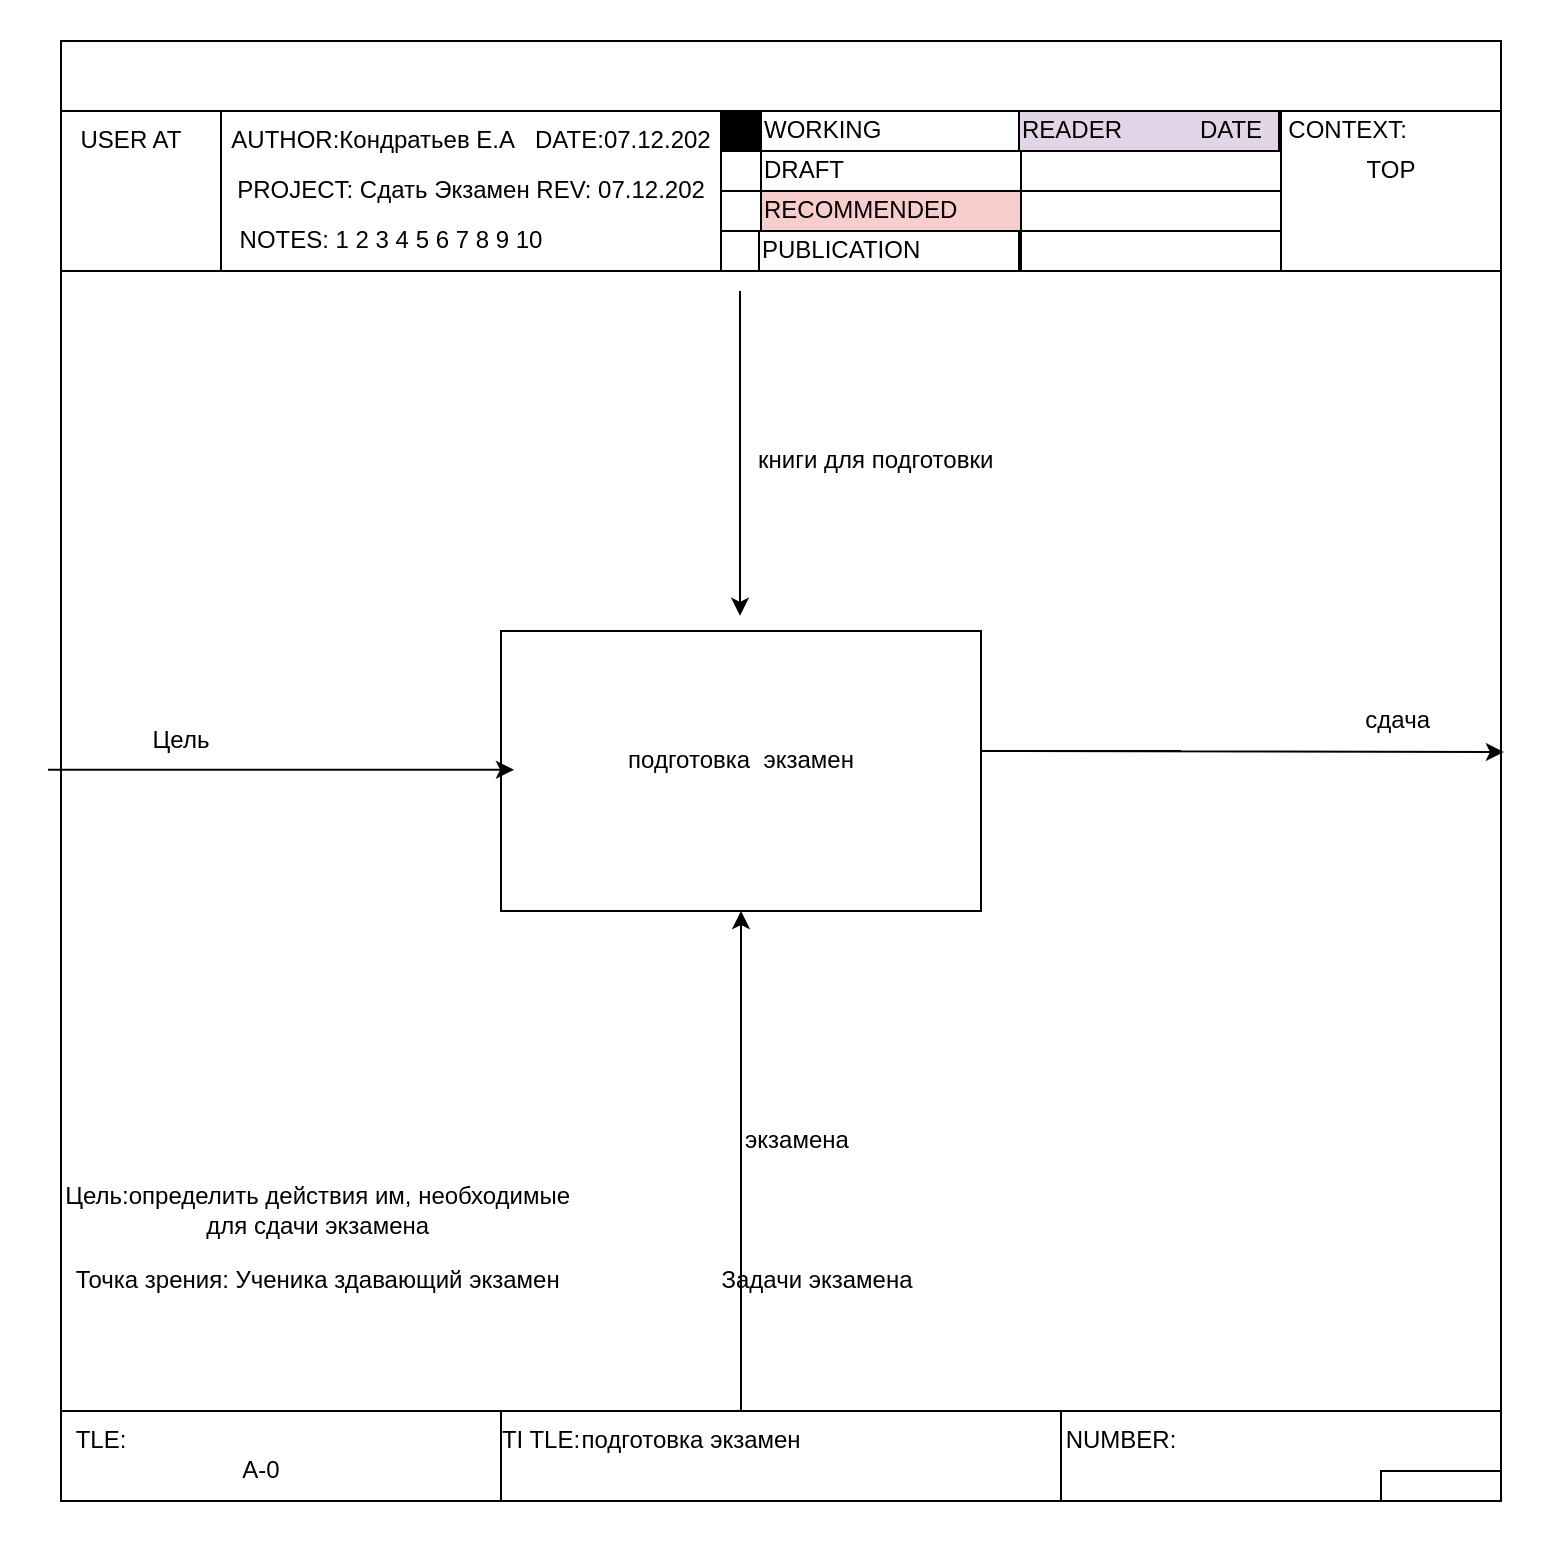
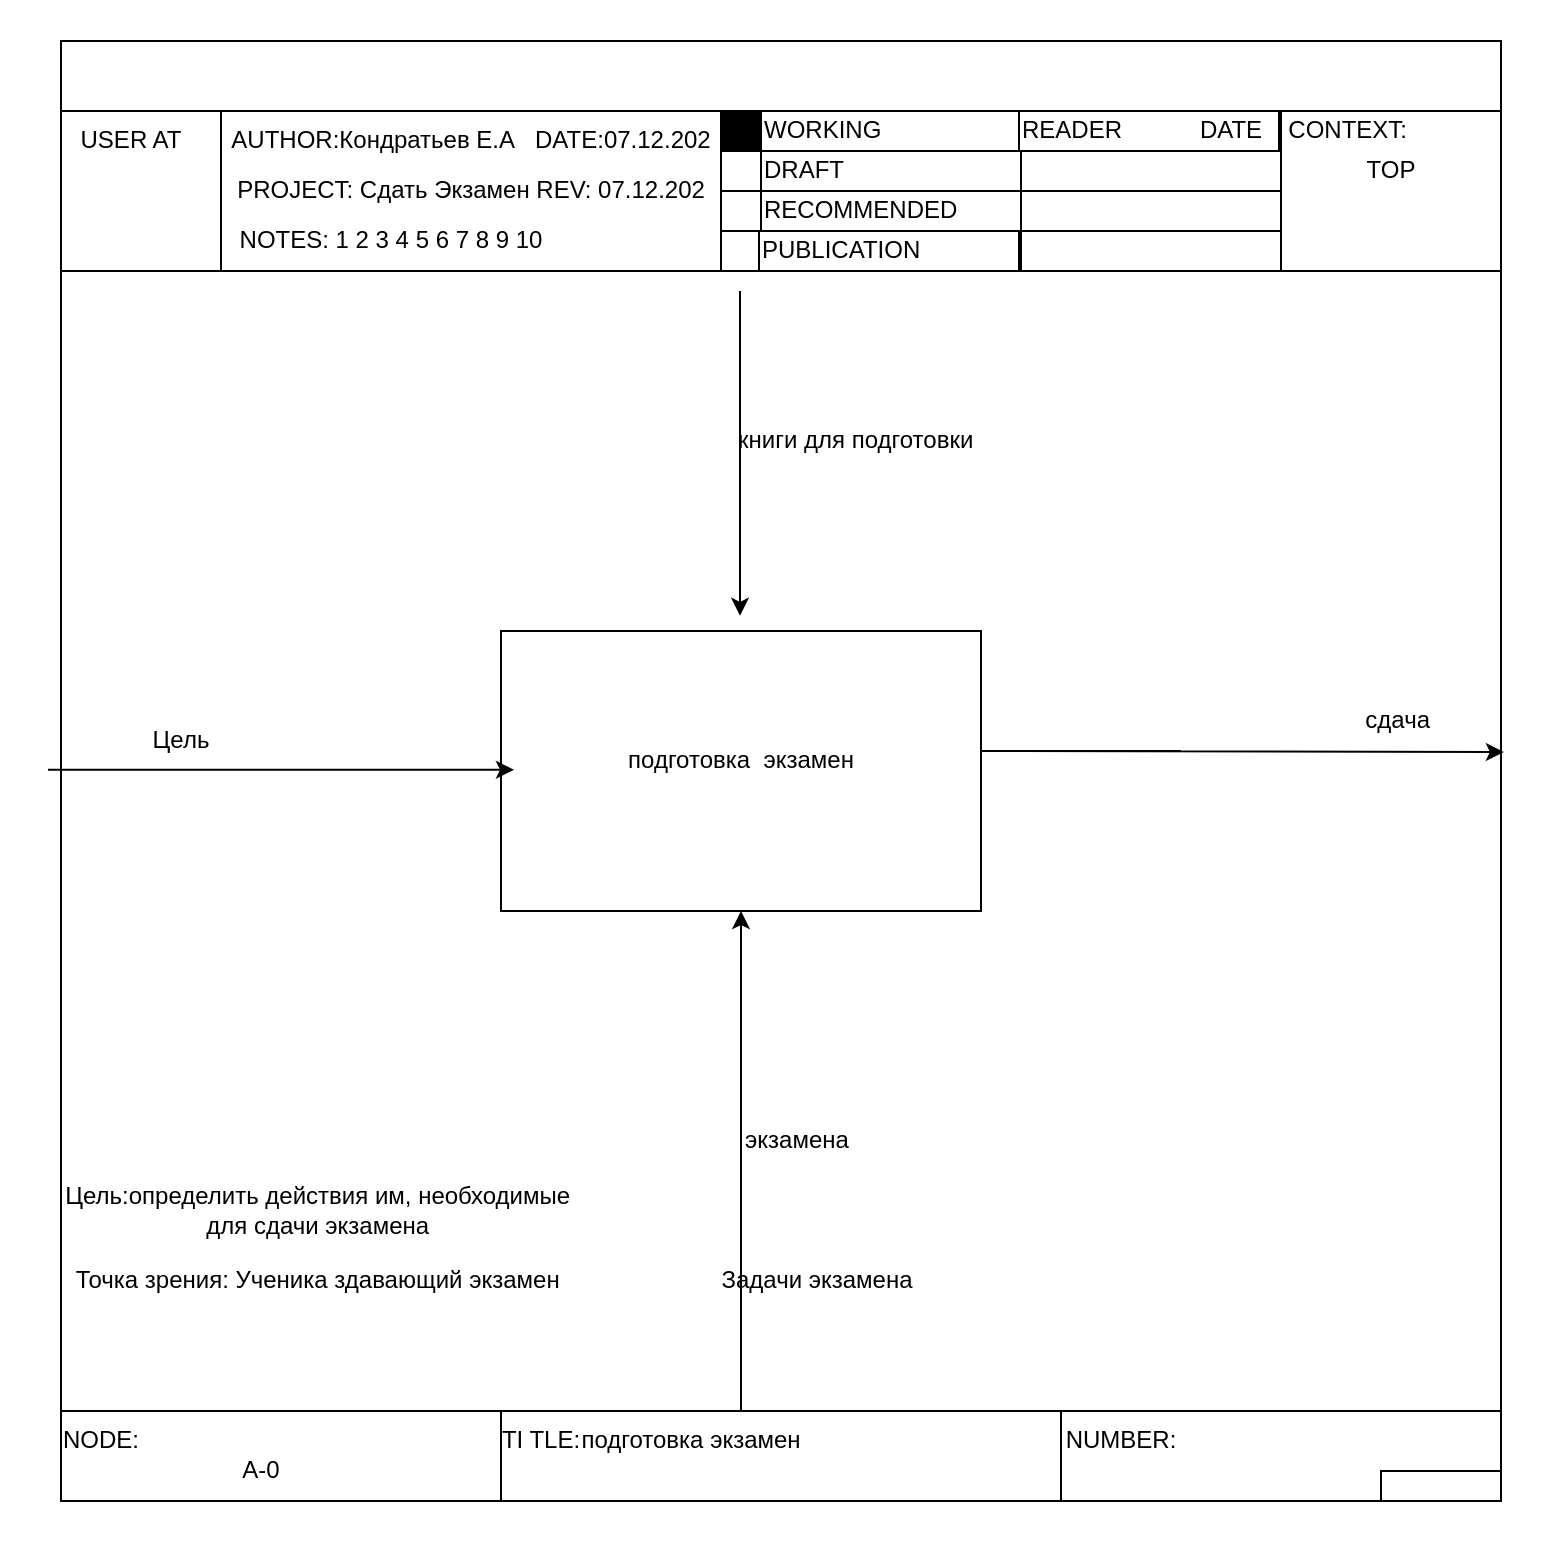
node "READER": fillcolor #e1d5e7 -> #ffffff
node "RECOMMENDED": fillcolor #f8cecc -> #ffffff
node "книги для подготовки": moved (879, 461) -> (859, 441)
node "TLE:": label "TLE:" -> "NODE:"
